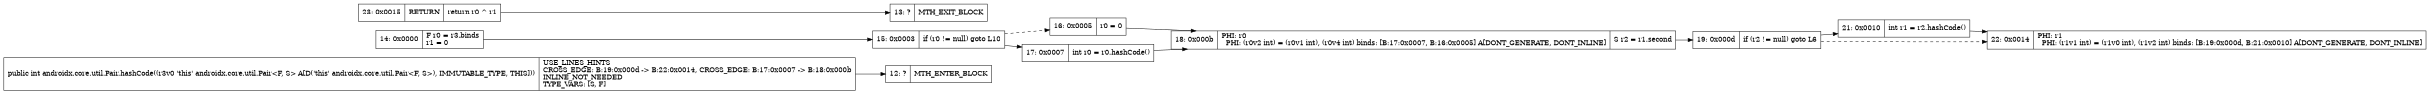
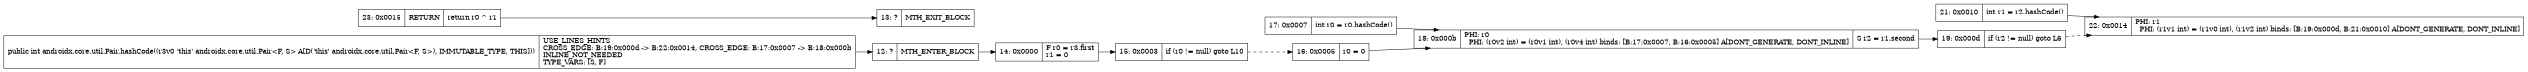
edge "19: 0x000d" -> "21: 0x0010": removed
node "14: 0x0000": text "F r0 = r3.binds" -> "F r0 = r3.first"
edge "15: 0x0003" -> "17: 0x0007": removed
edge "12: ?" -> "14: 0x0000": added
